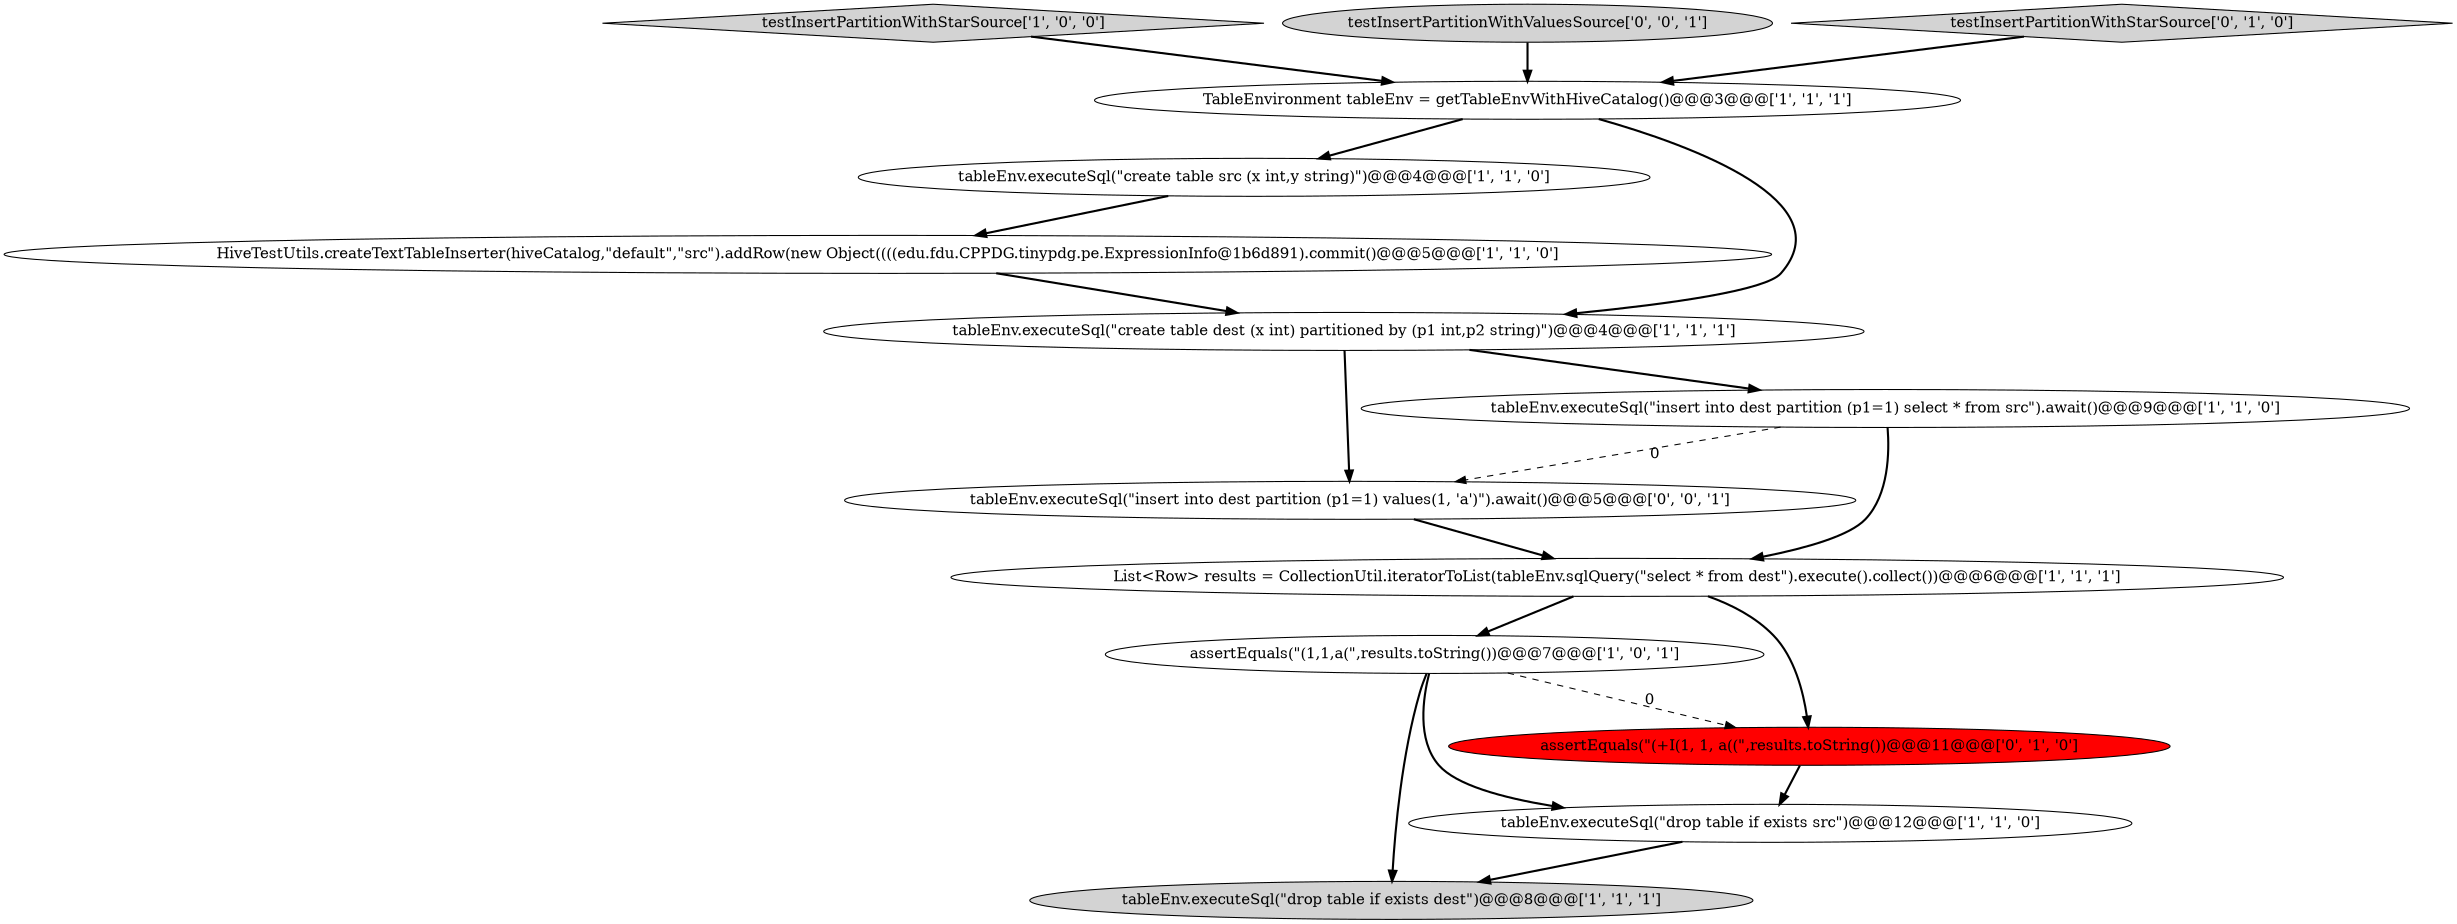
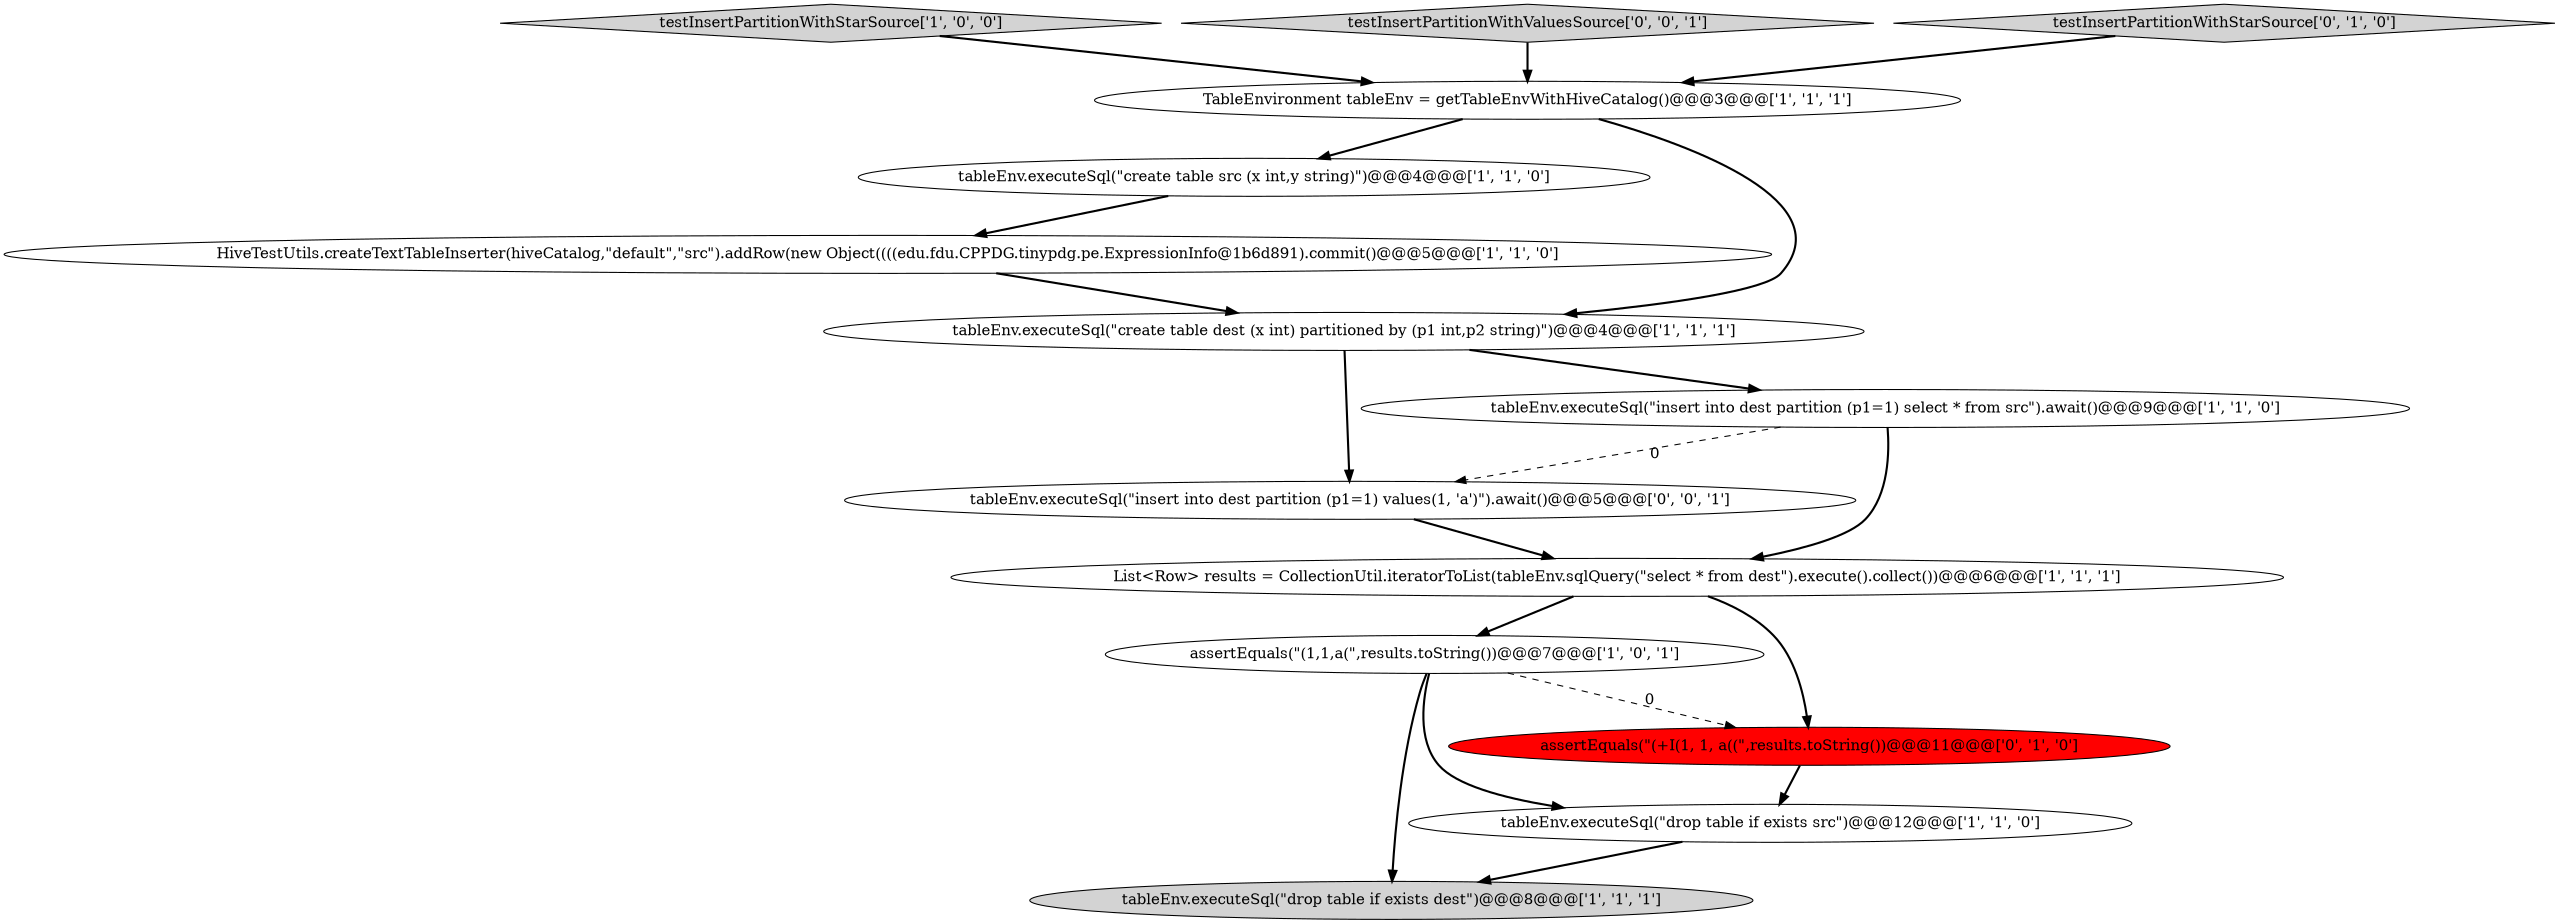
node "testInsertPartitionWithValuesSource['0', '0', '1']": shape ellipse -> diamond
